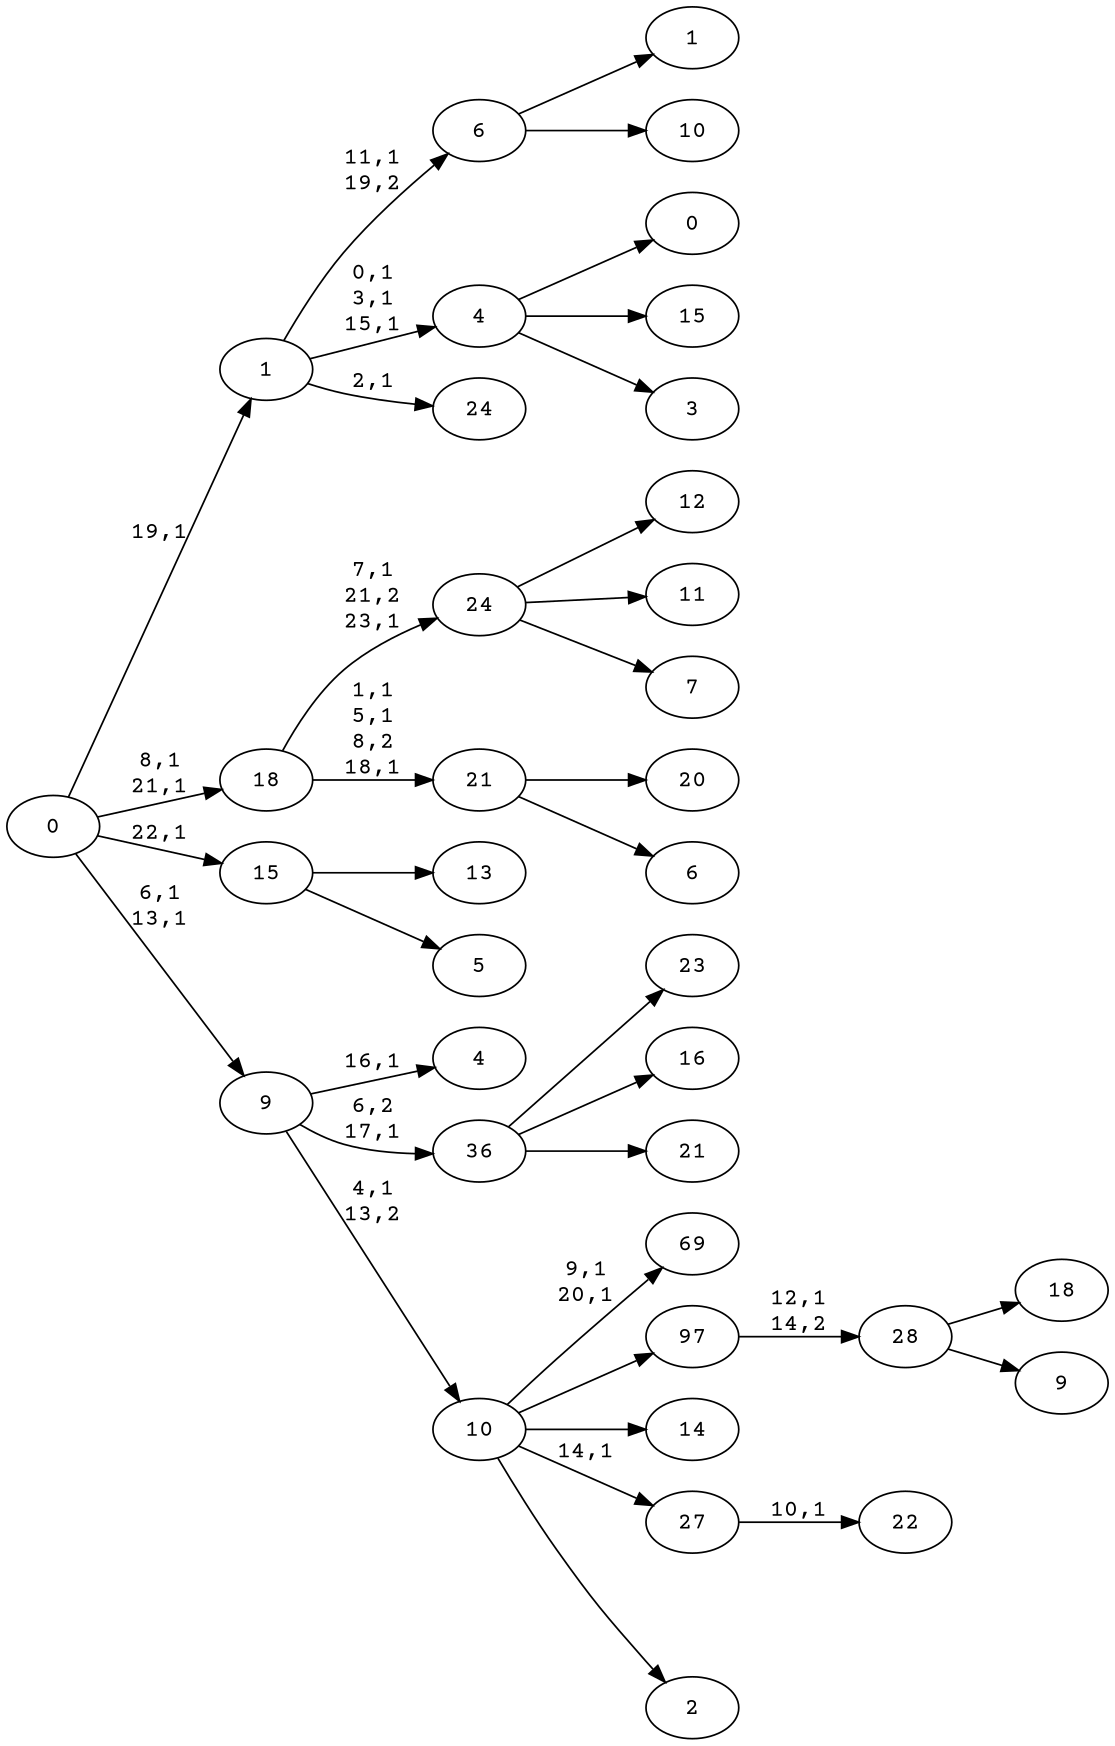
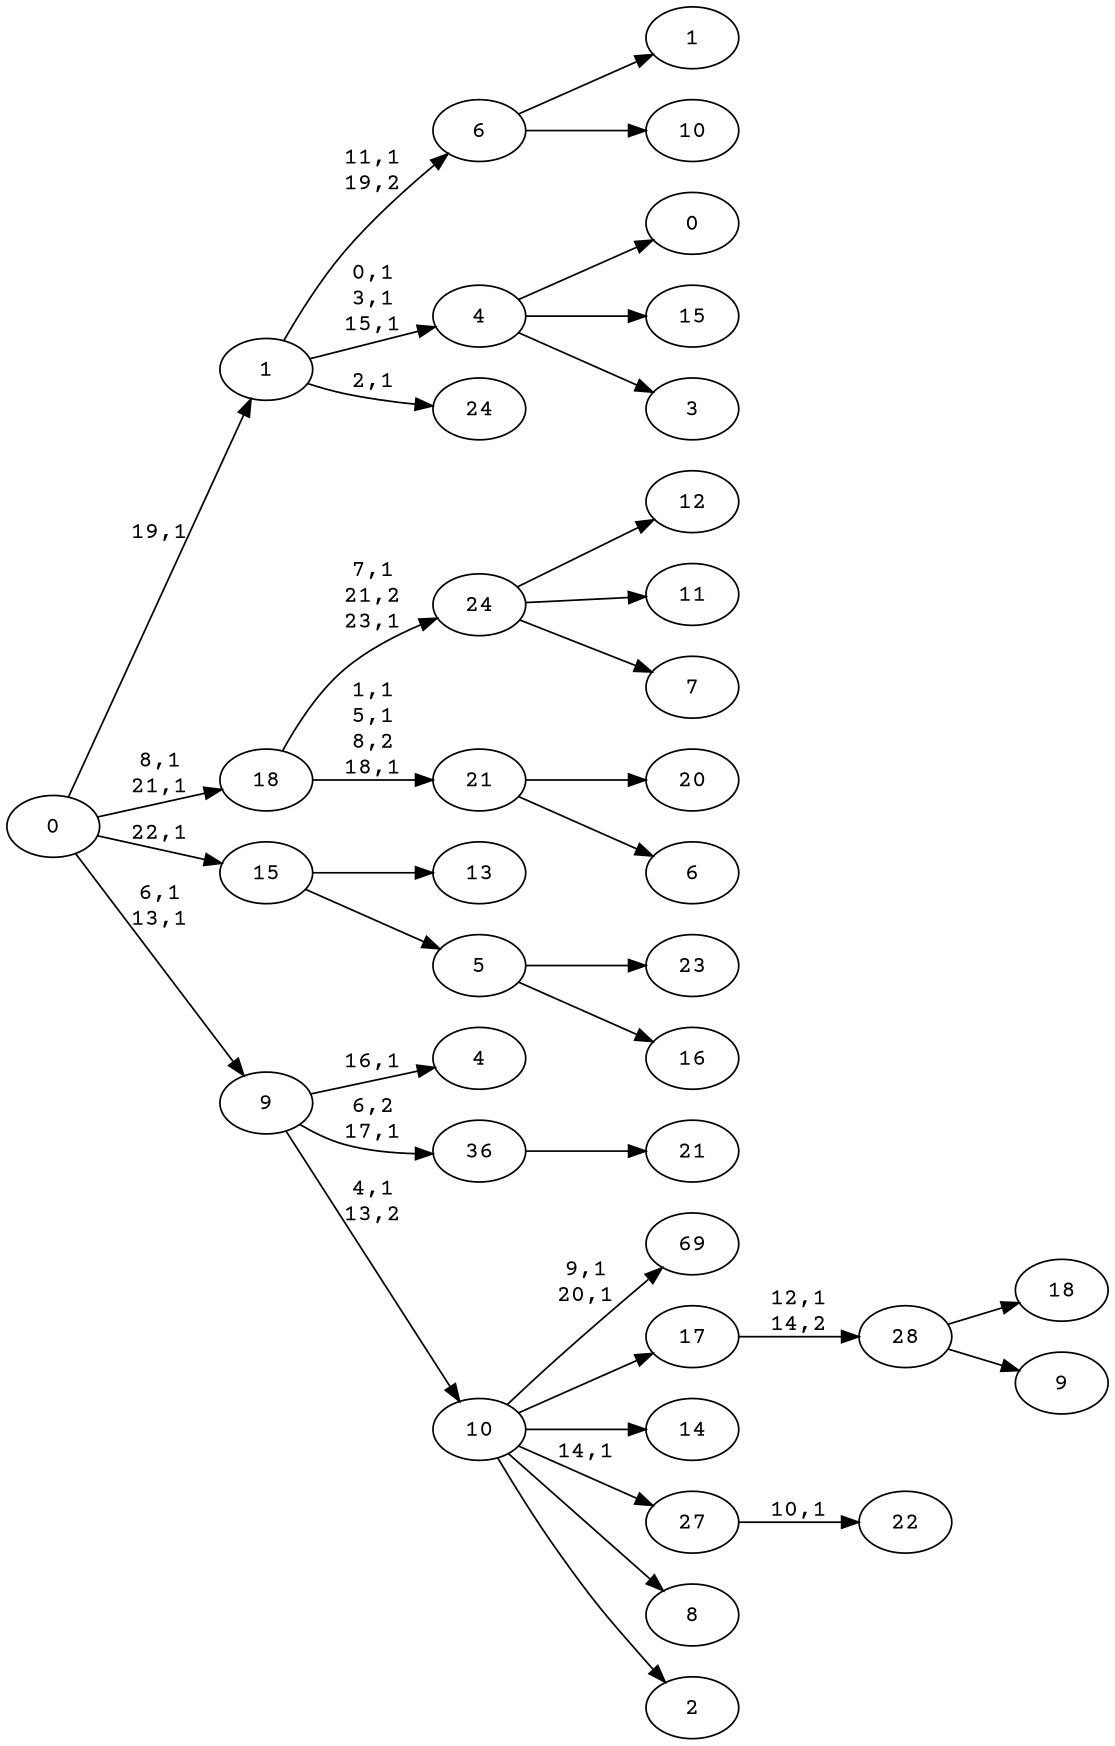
edge "36" -> "23": now "5" -> "23"
edge "36" -> "16": now "5" -> "16"
node "97": label "97" -> "17"
node "8": added
